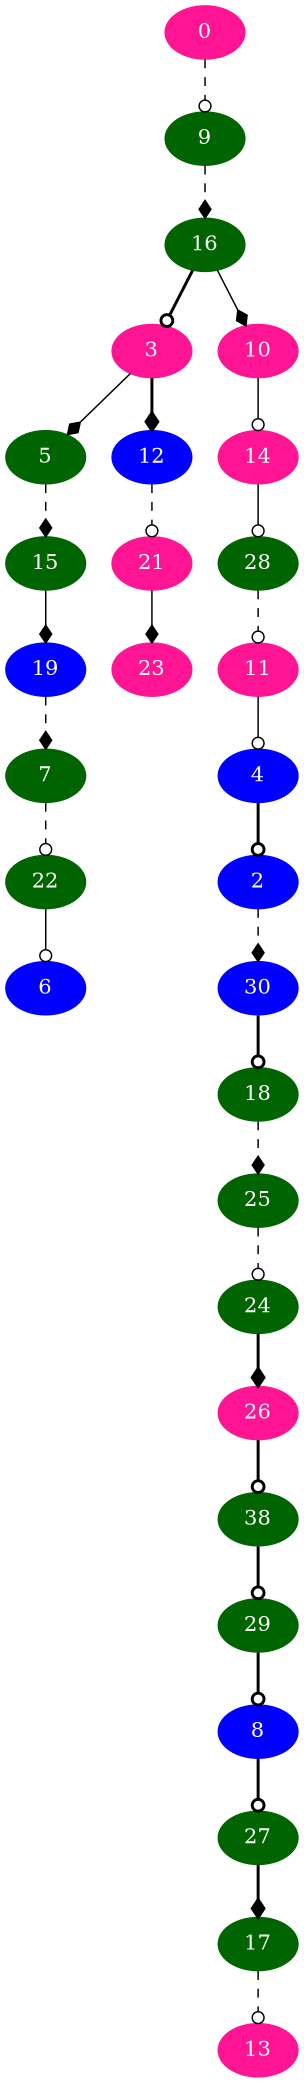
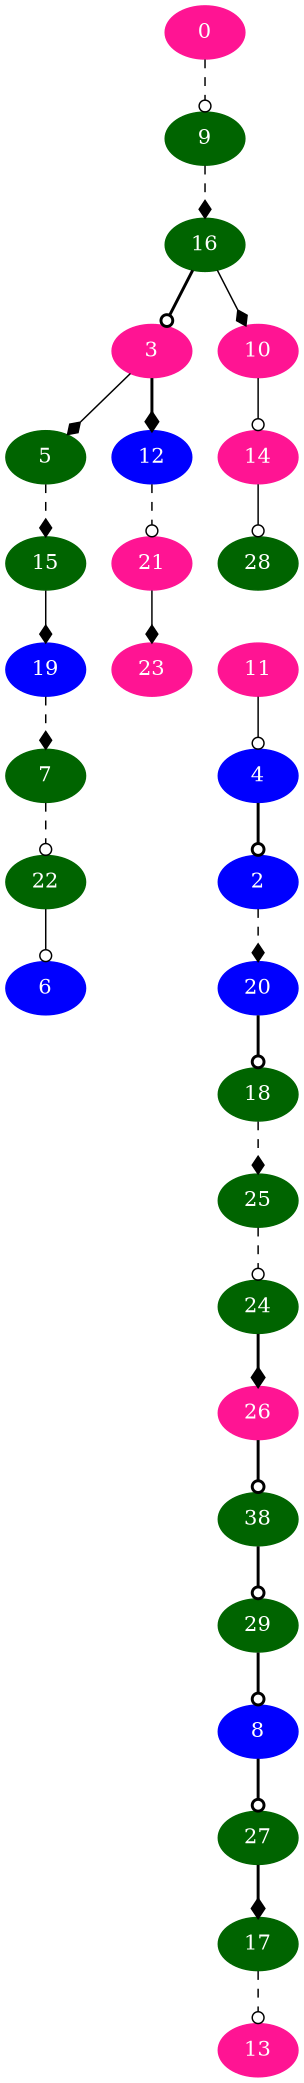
edge "28" -> "11": removed
node "30": label "30" -> "20"
